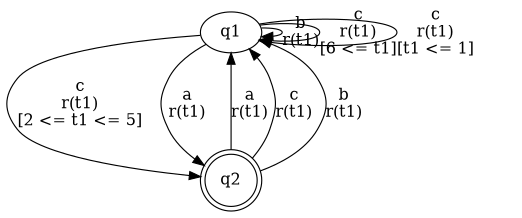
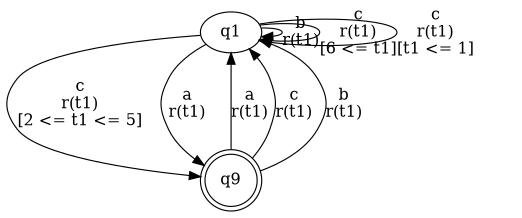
node "q2": label "q2" -> "q9"
